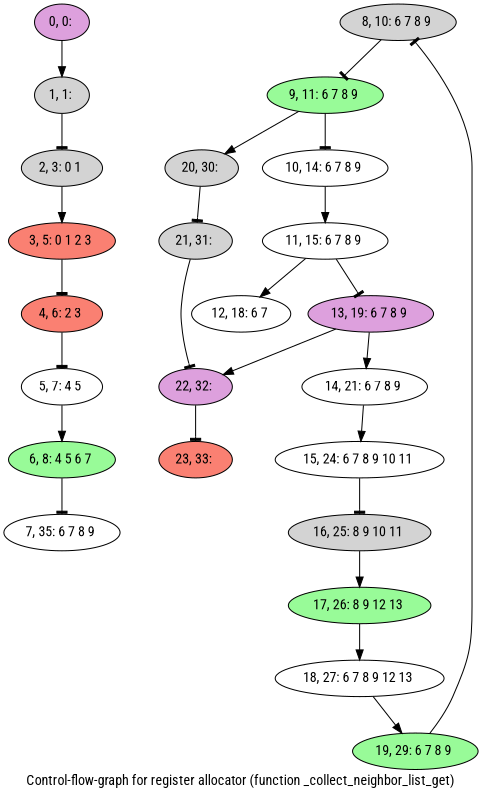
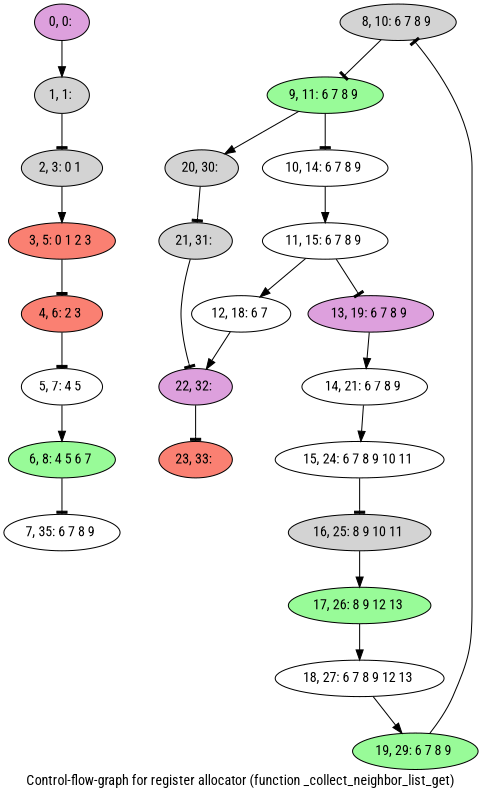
edge "13, 19: 6 7 8 9" -> "22, 32:": now "12, 18: 6 7" -> "22, 32:"
